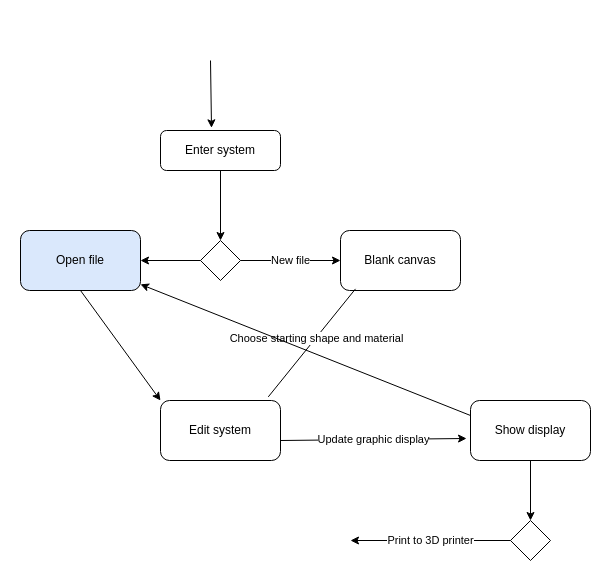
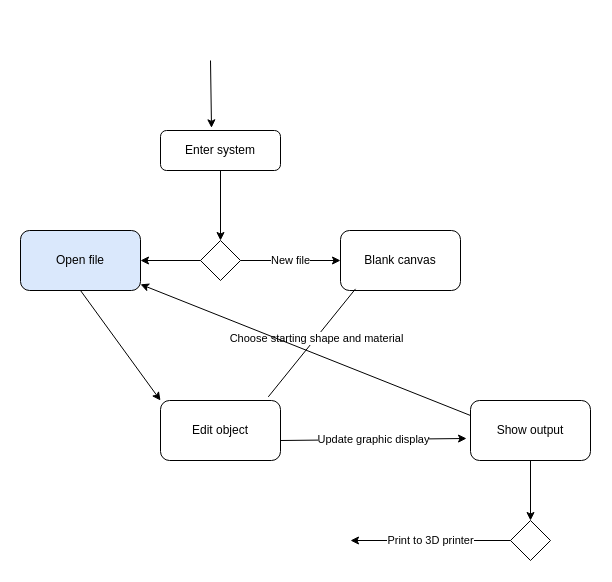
node "Edit system": label "Edit system" -> "Edit object"
node "Show display": label "Show display" -> "Show output"
